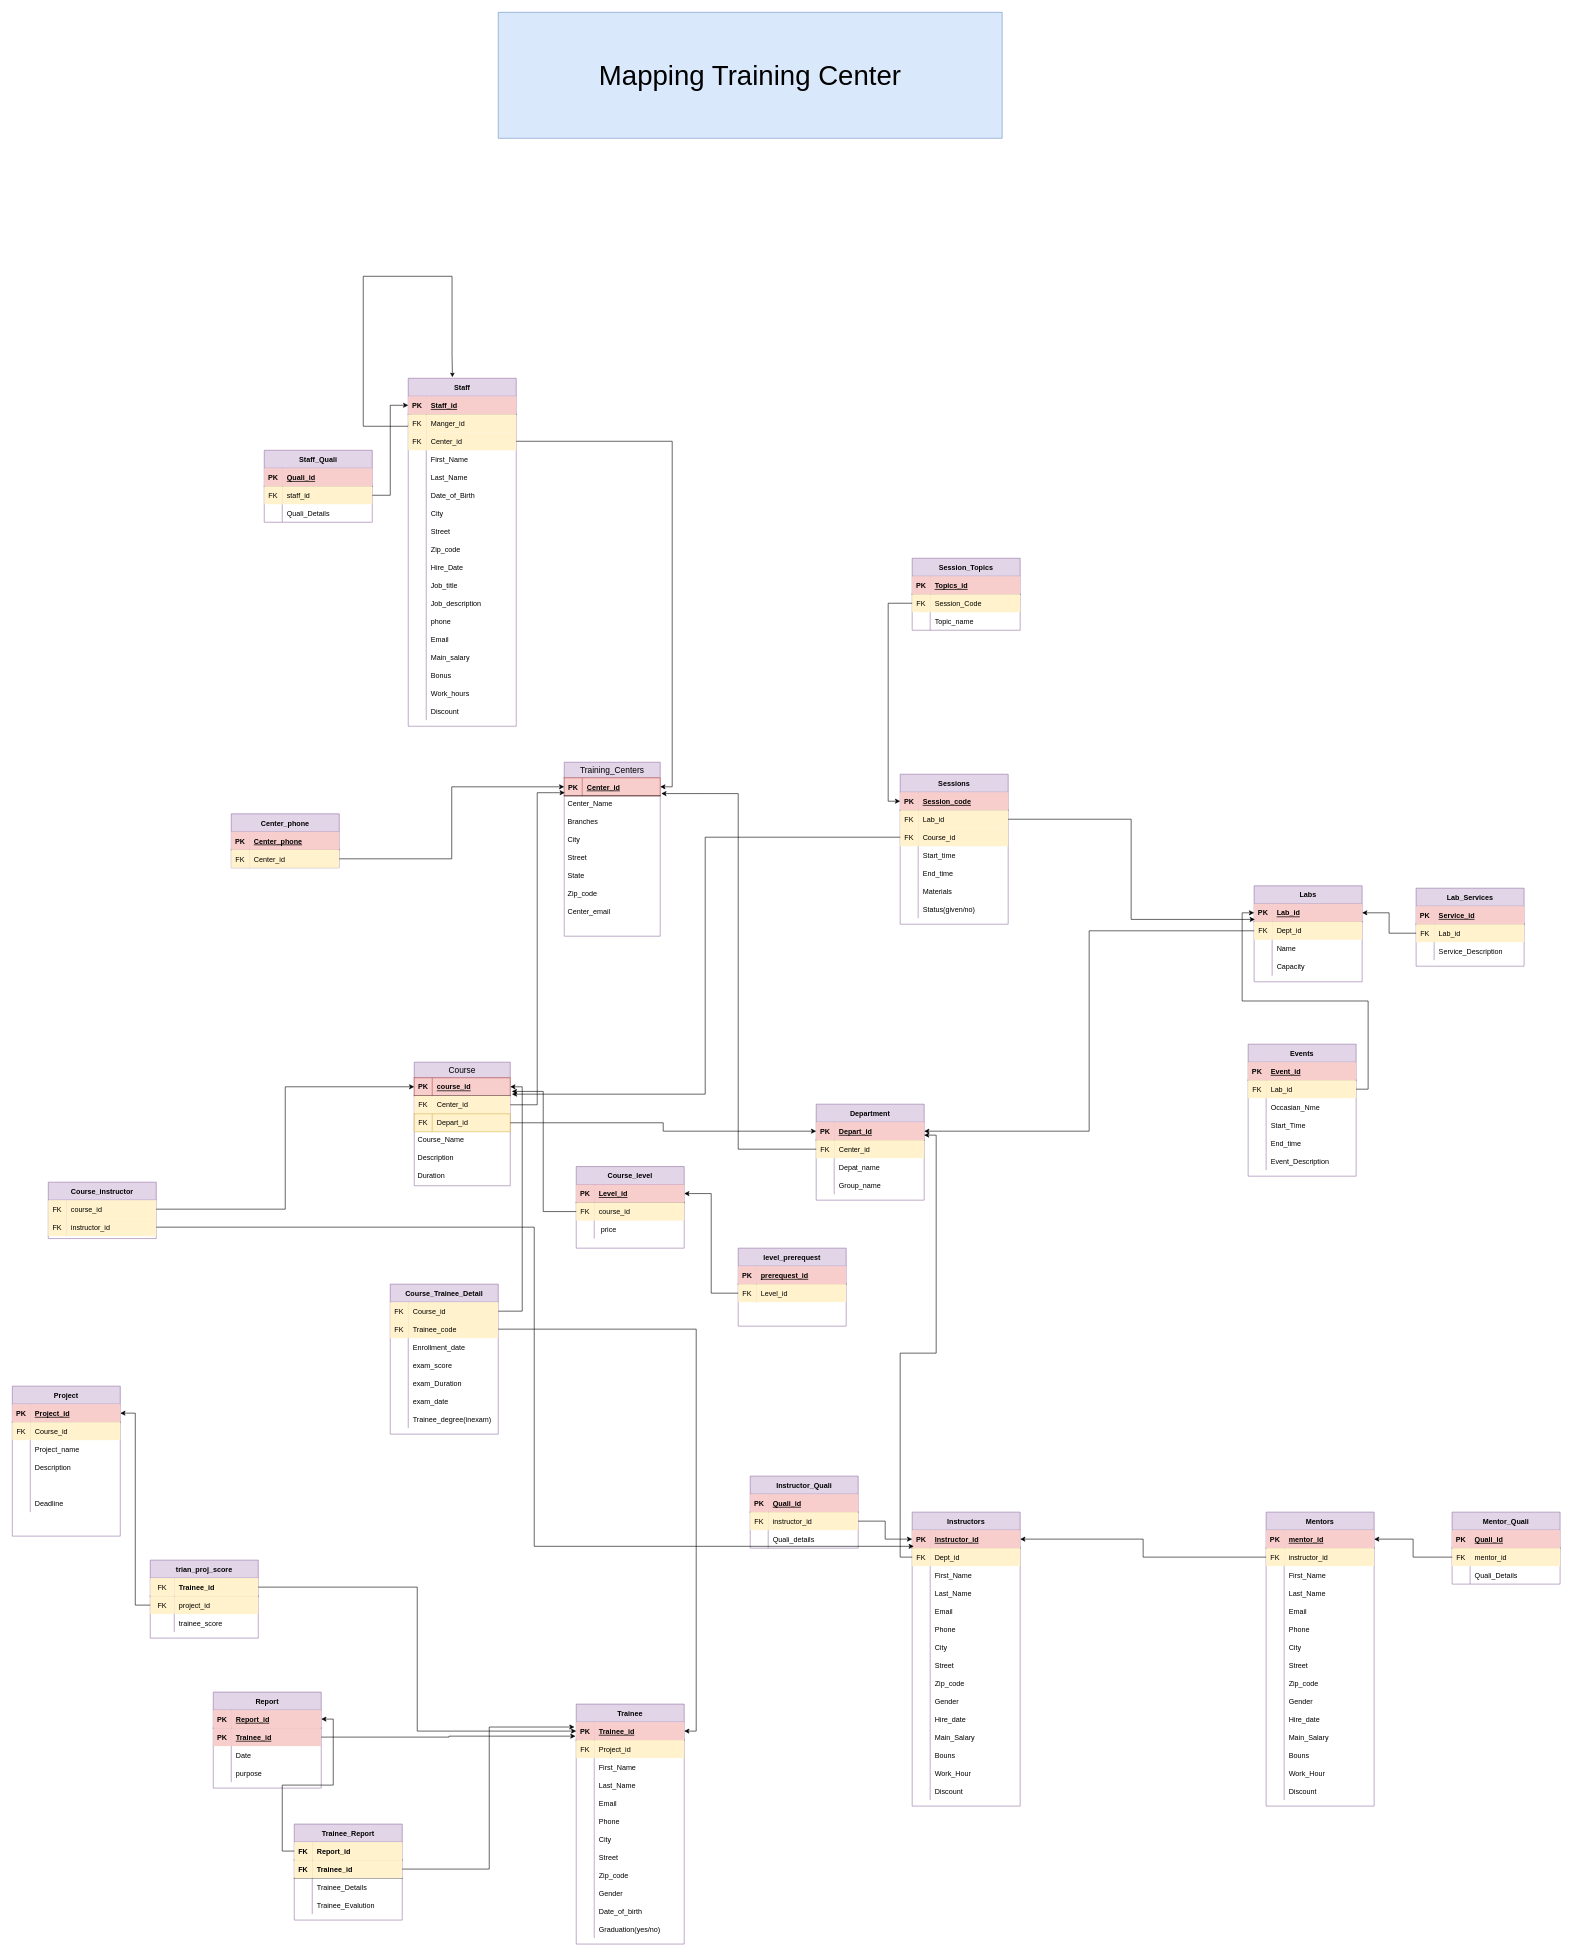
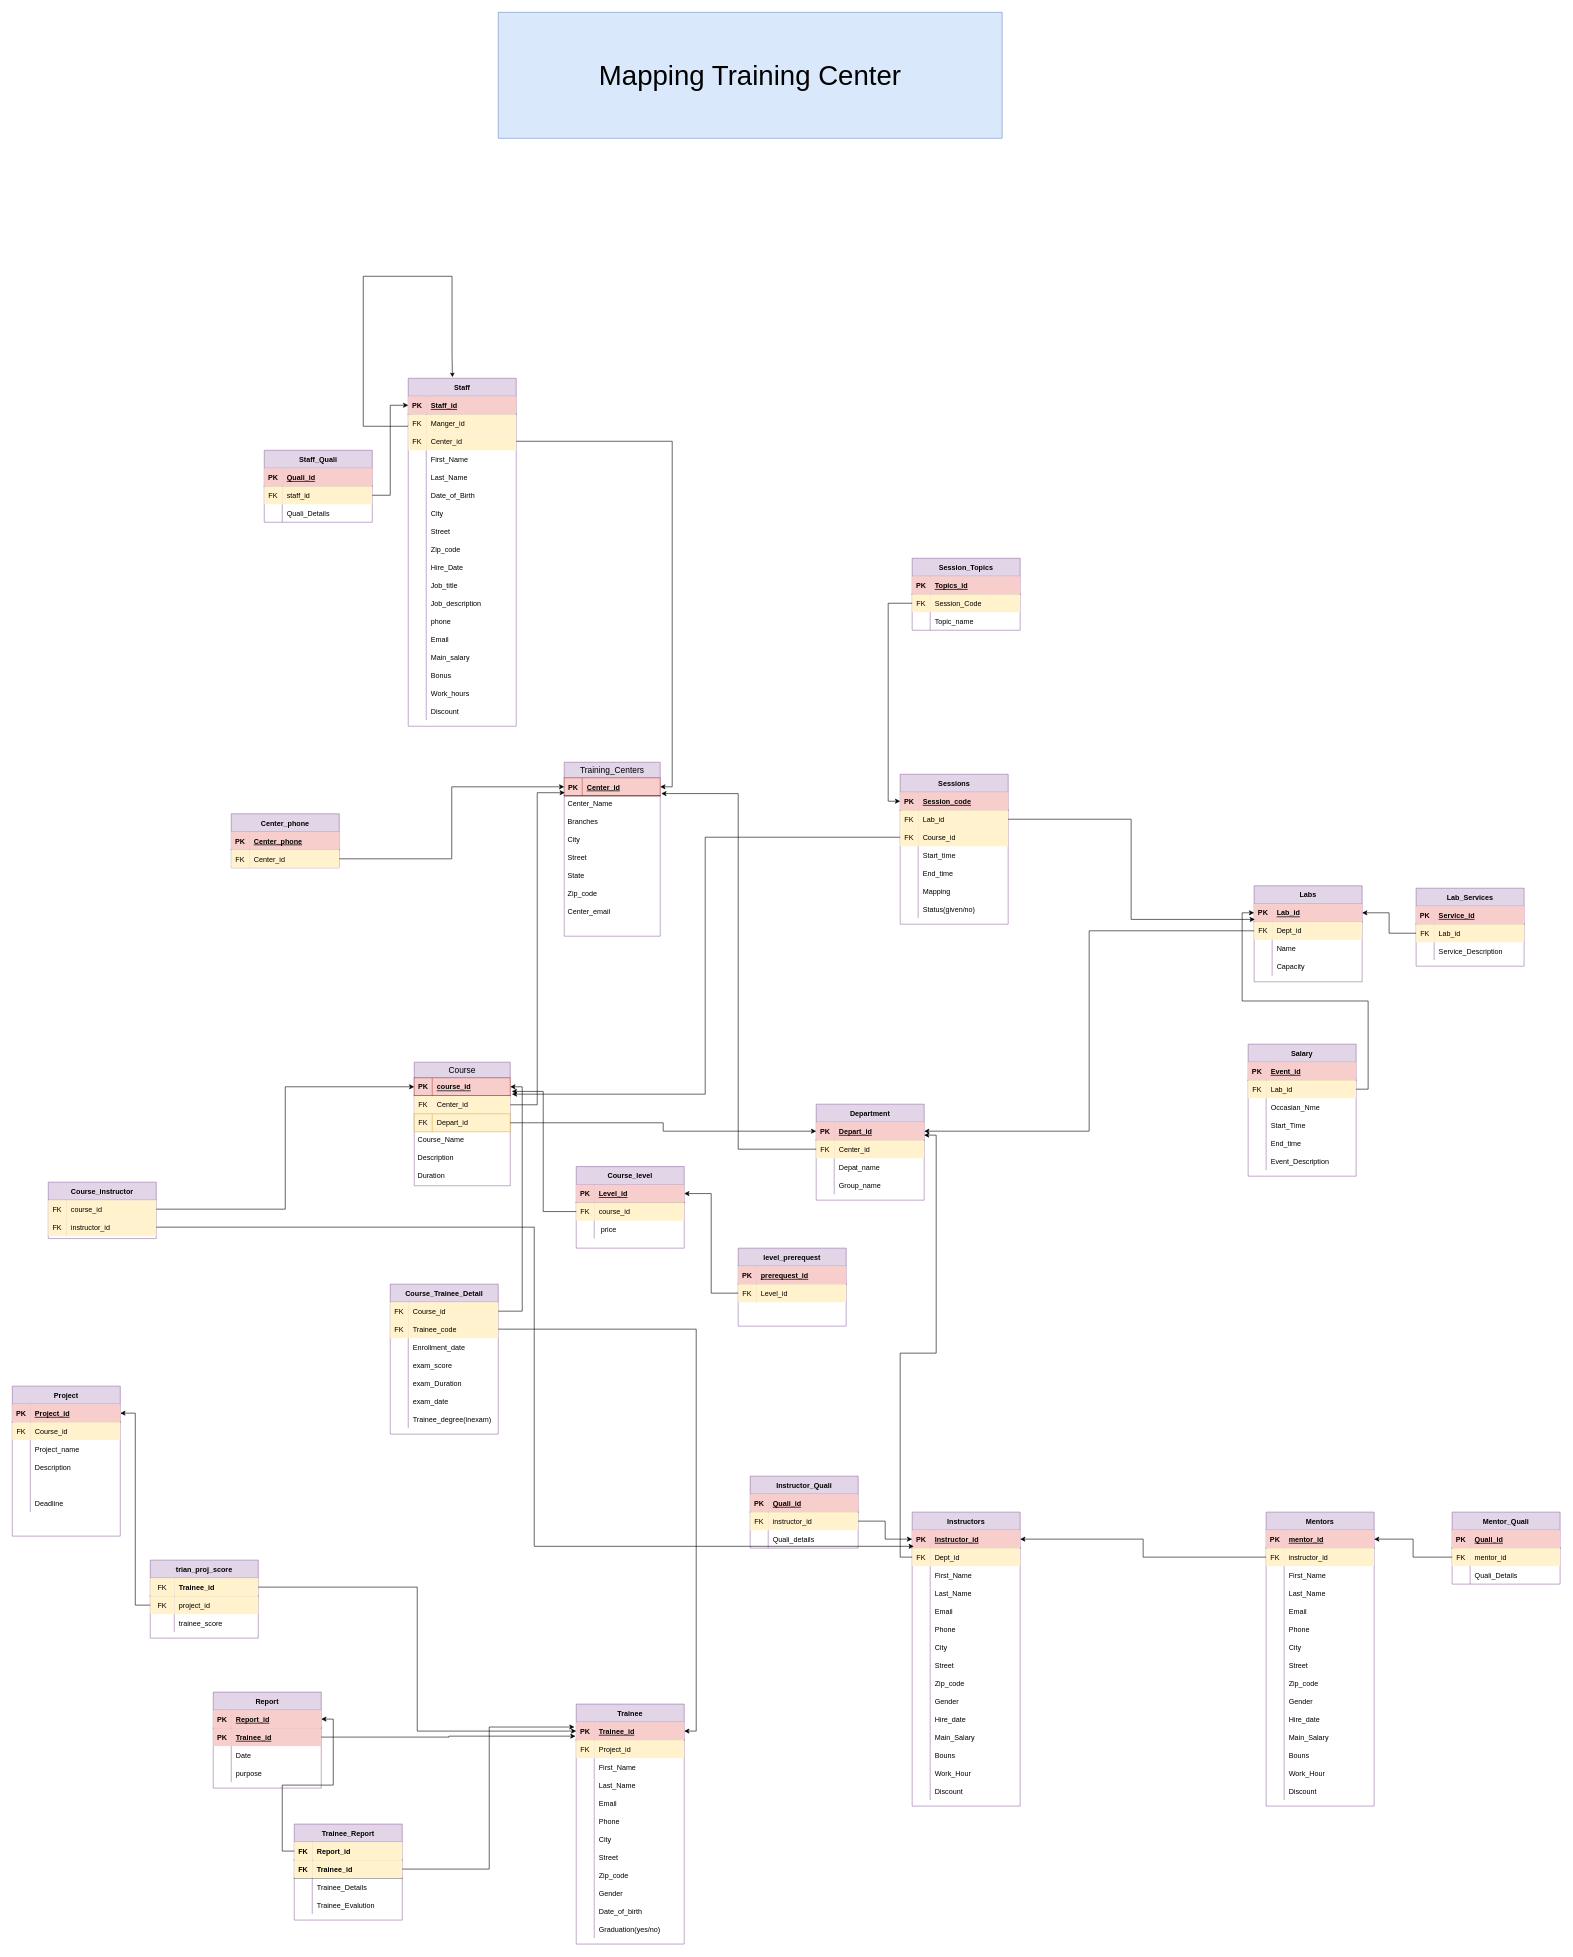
node "Materials": label "Materials" -> "Mapping"
node "Events": label "Events" -> "Salary"
